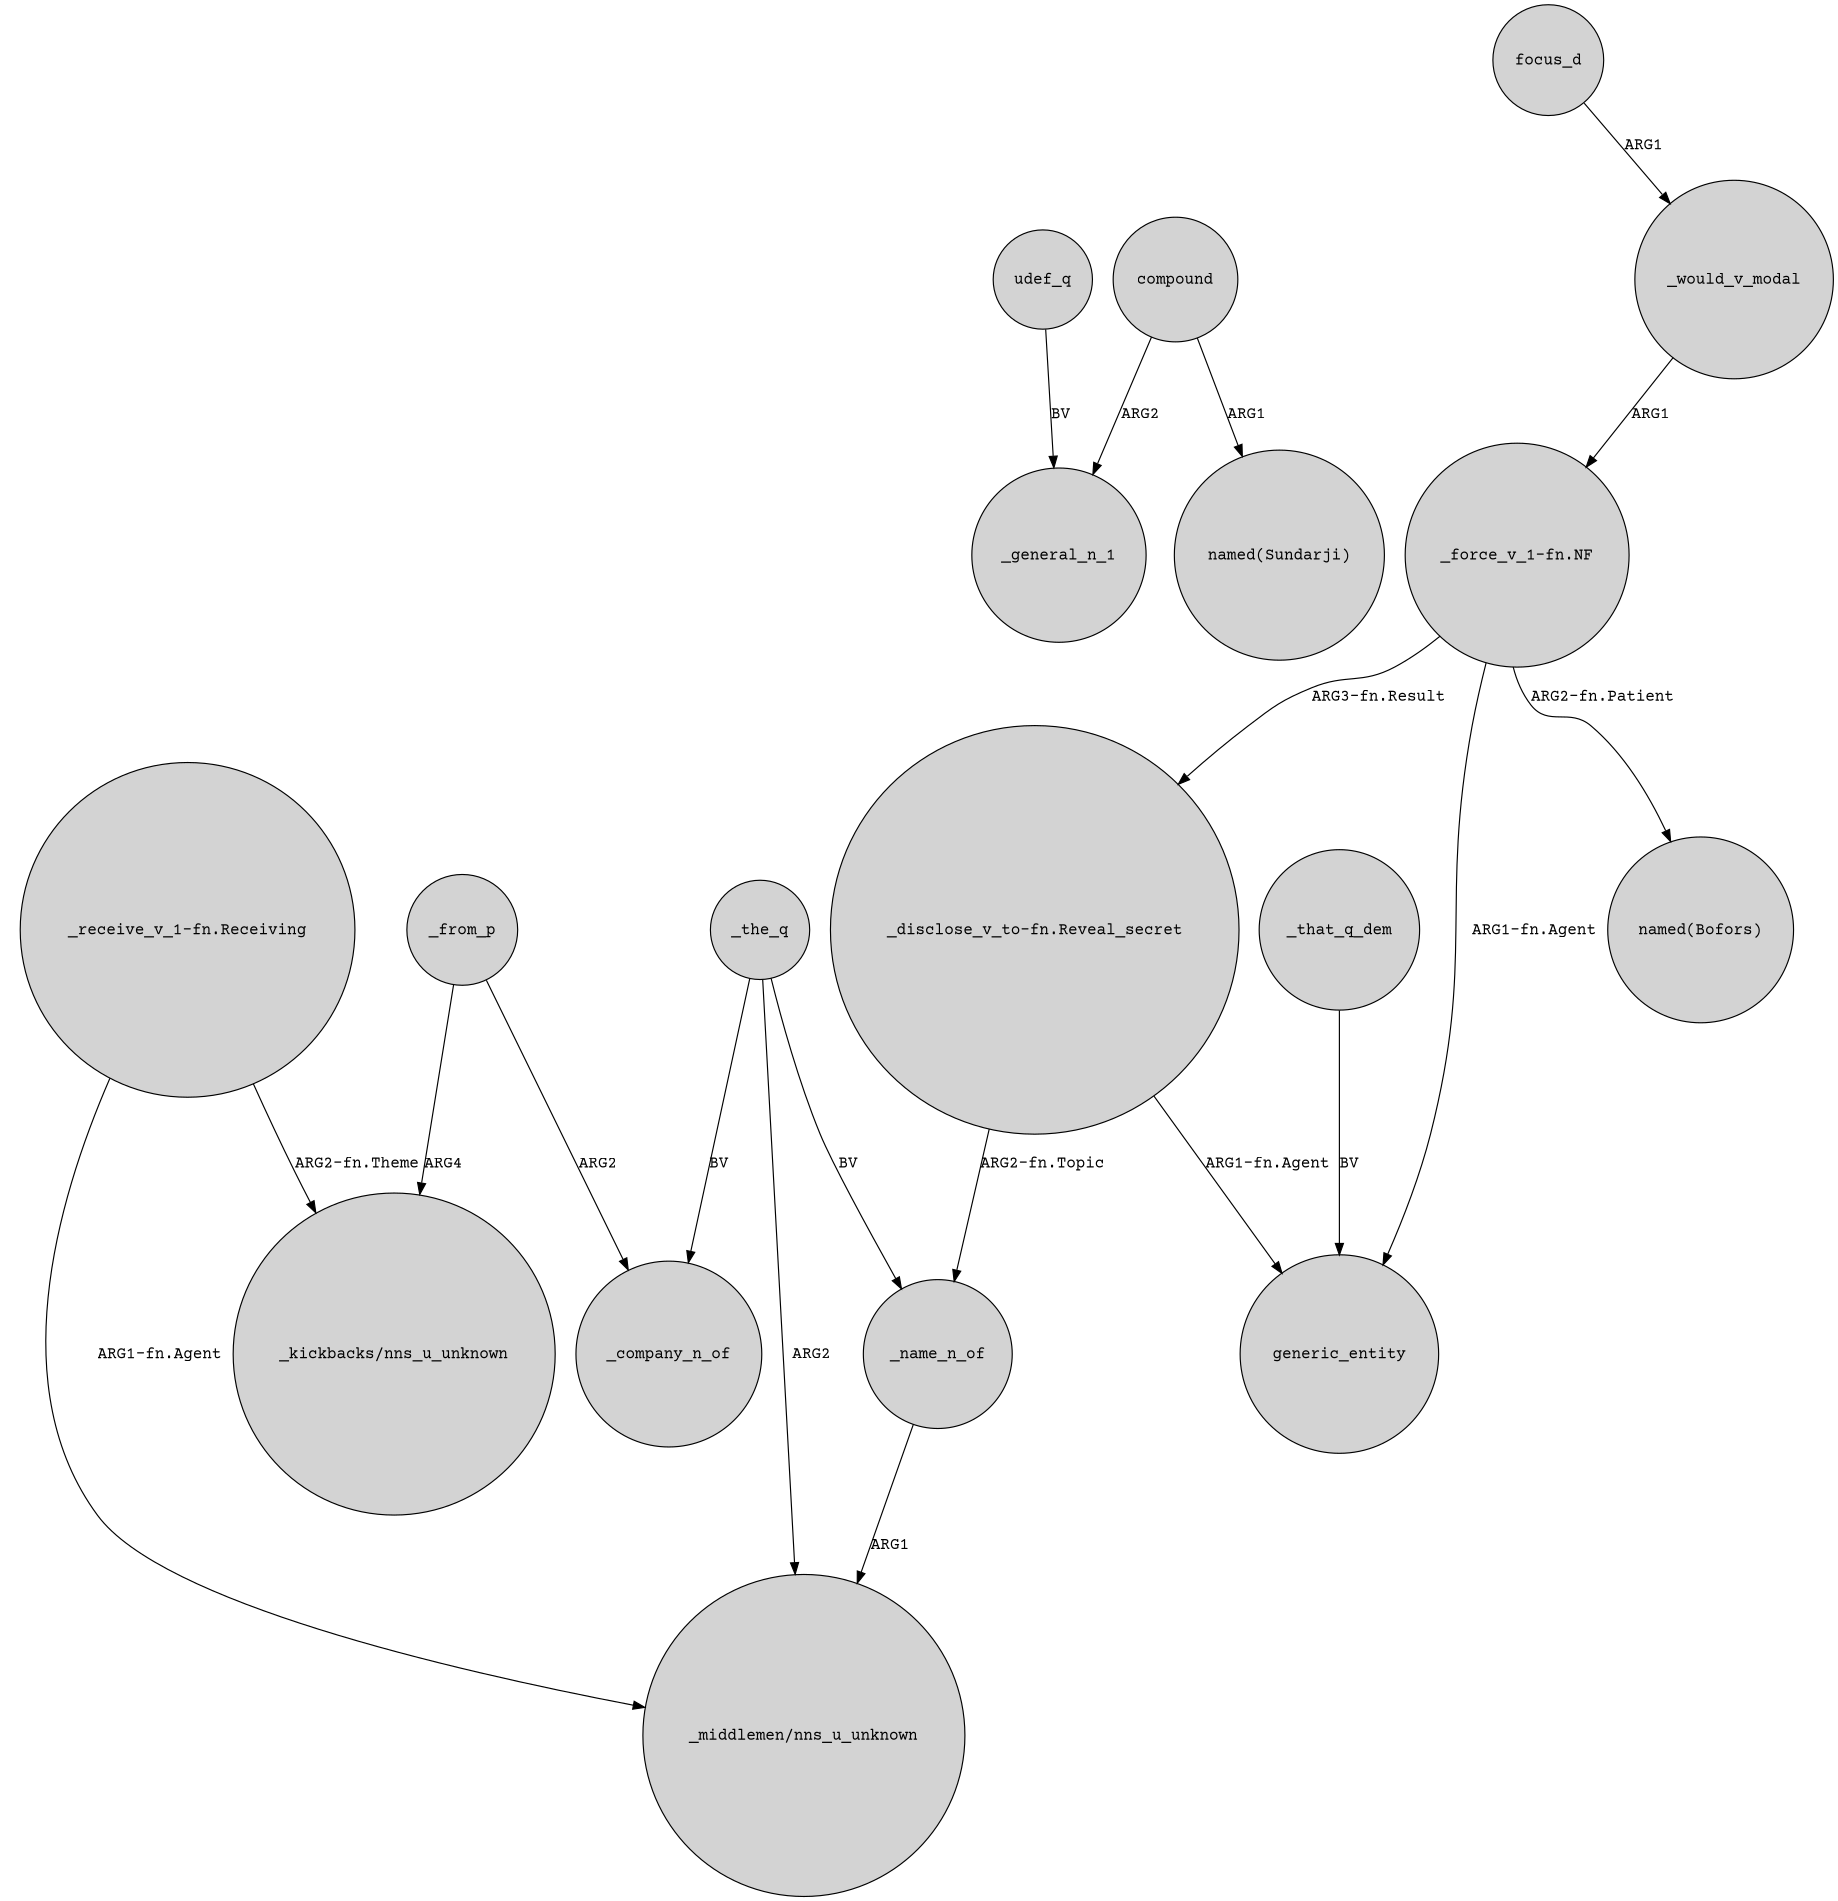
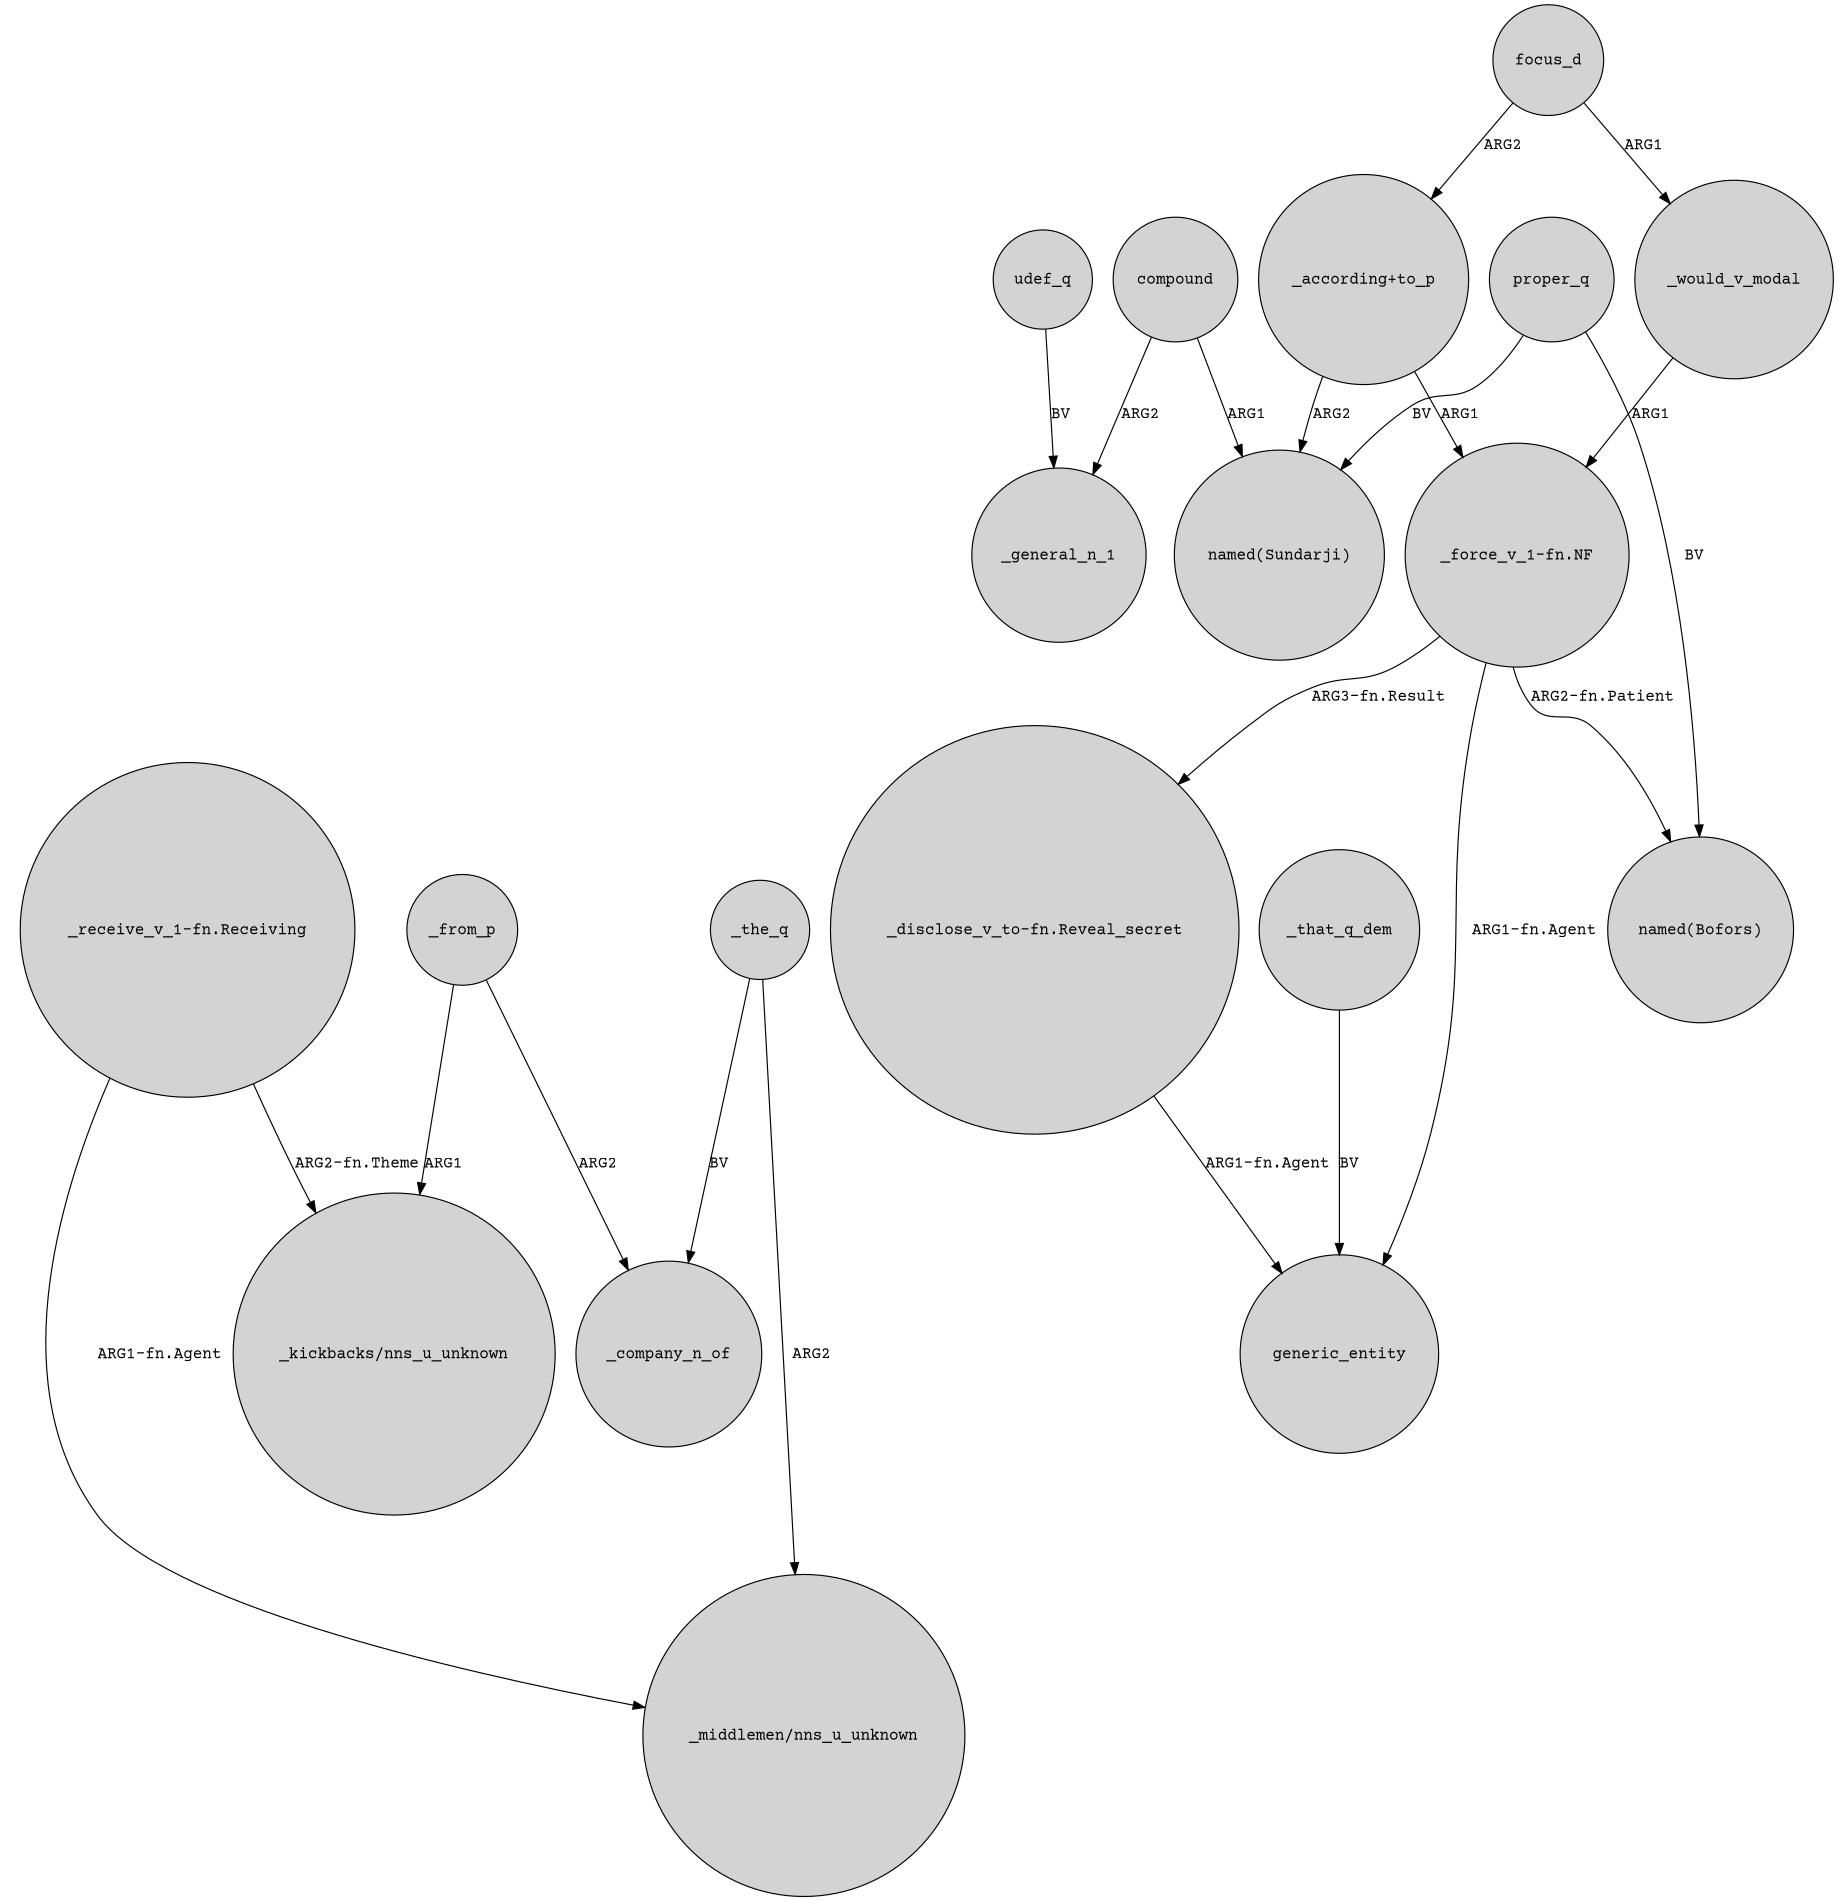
node "_according+to_p": added
node "proper_q": added
edge "_from_p" -> "_kickbacks/nns_u_unknown": label "ARG4" -> "ARG1"
node "_name_n_of": removed
